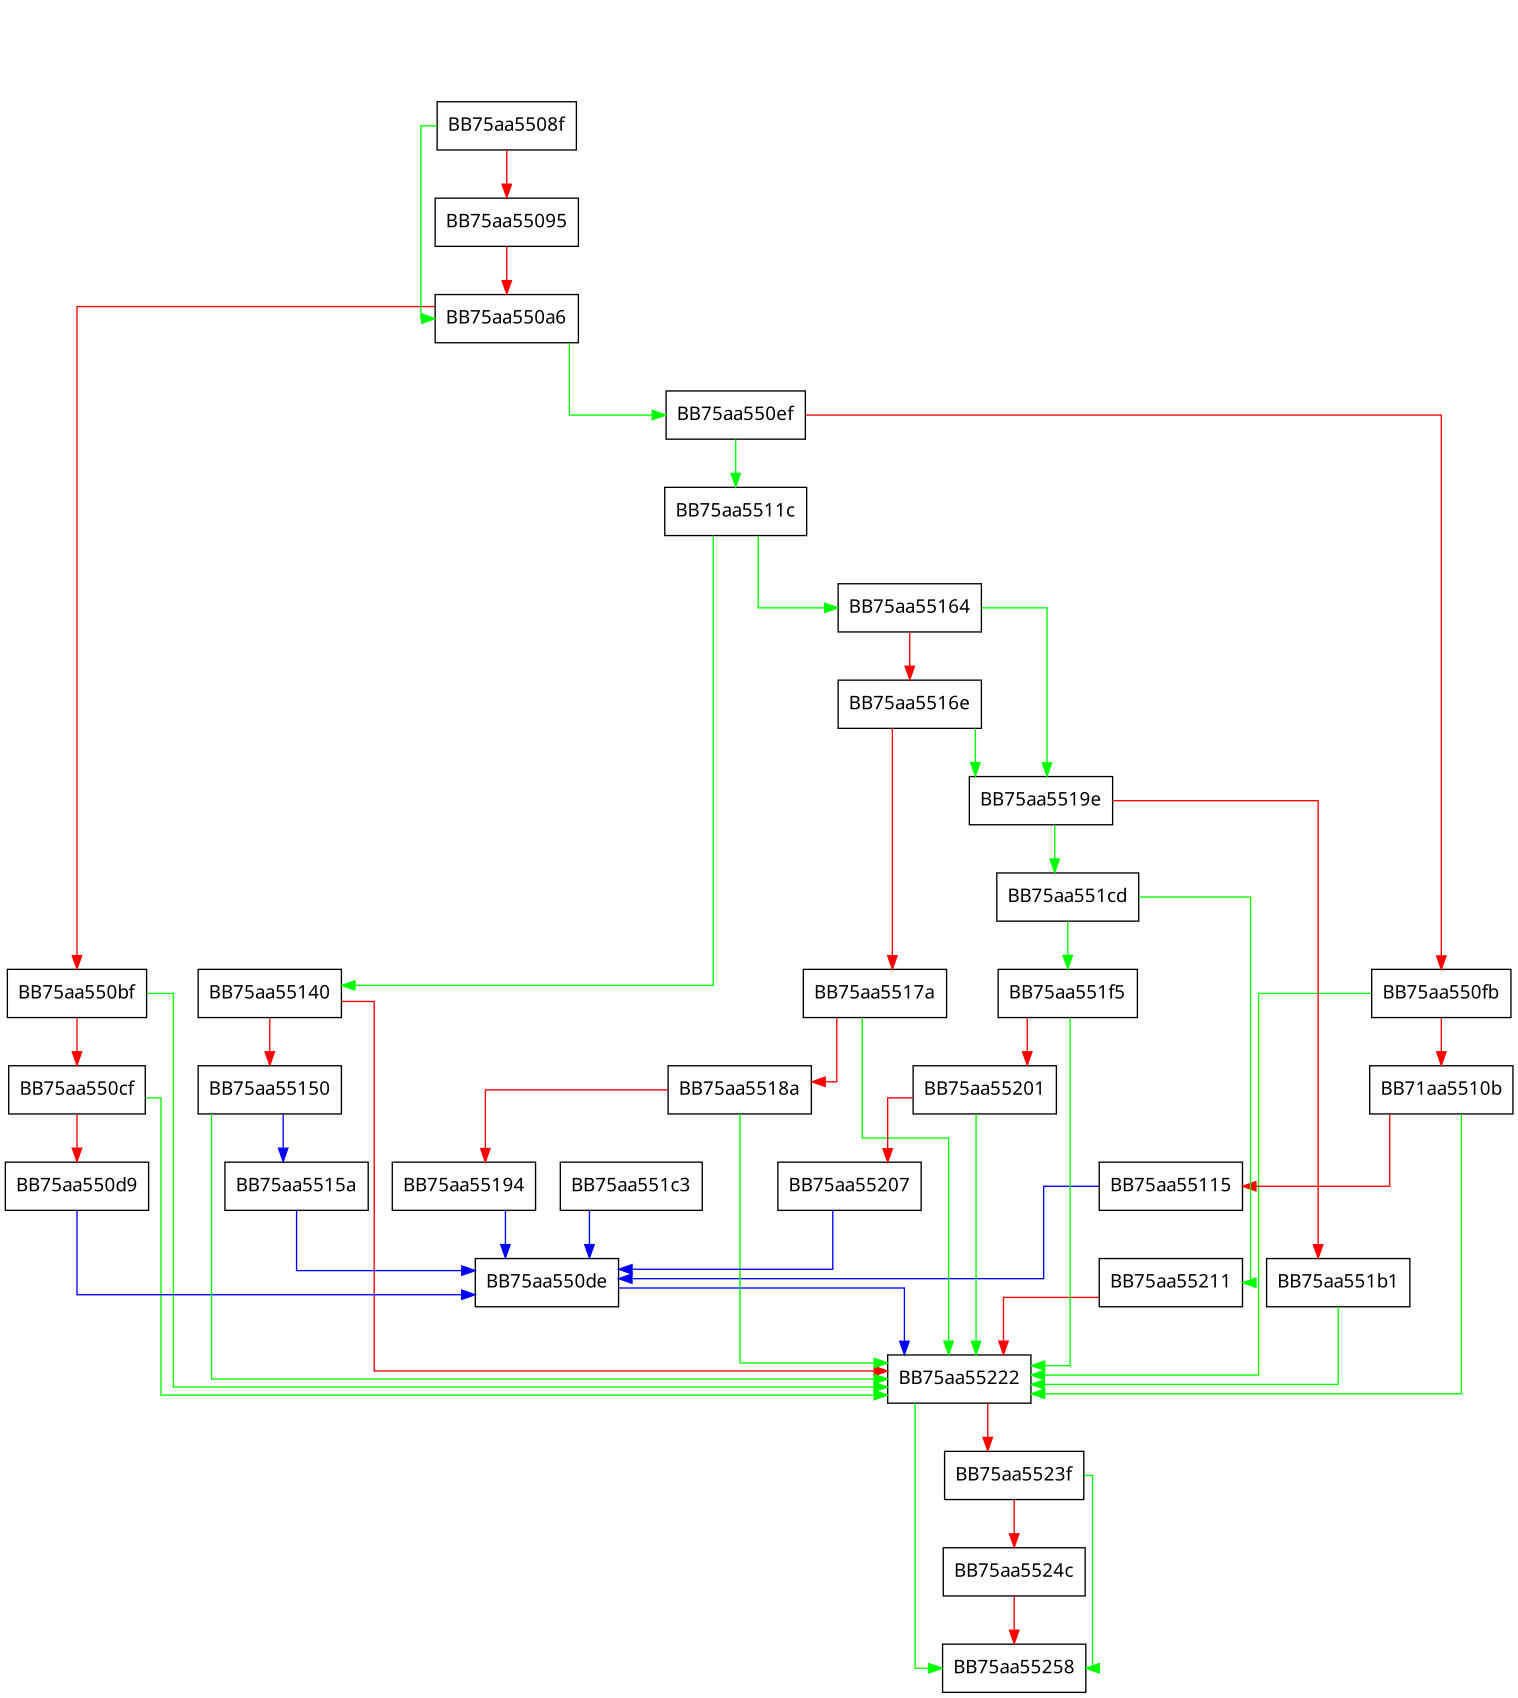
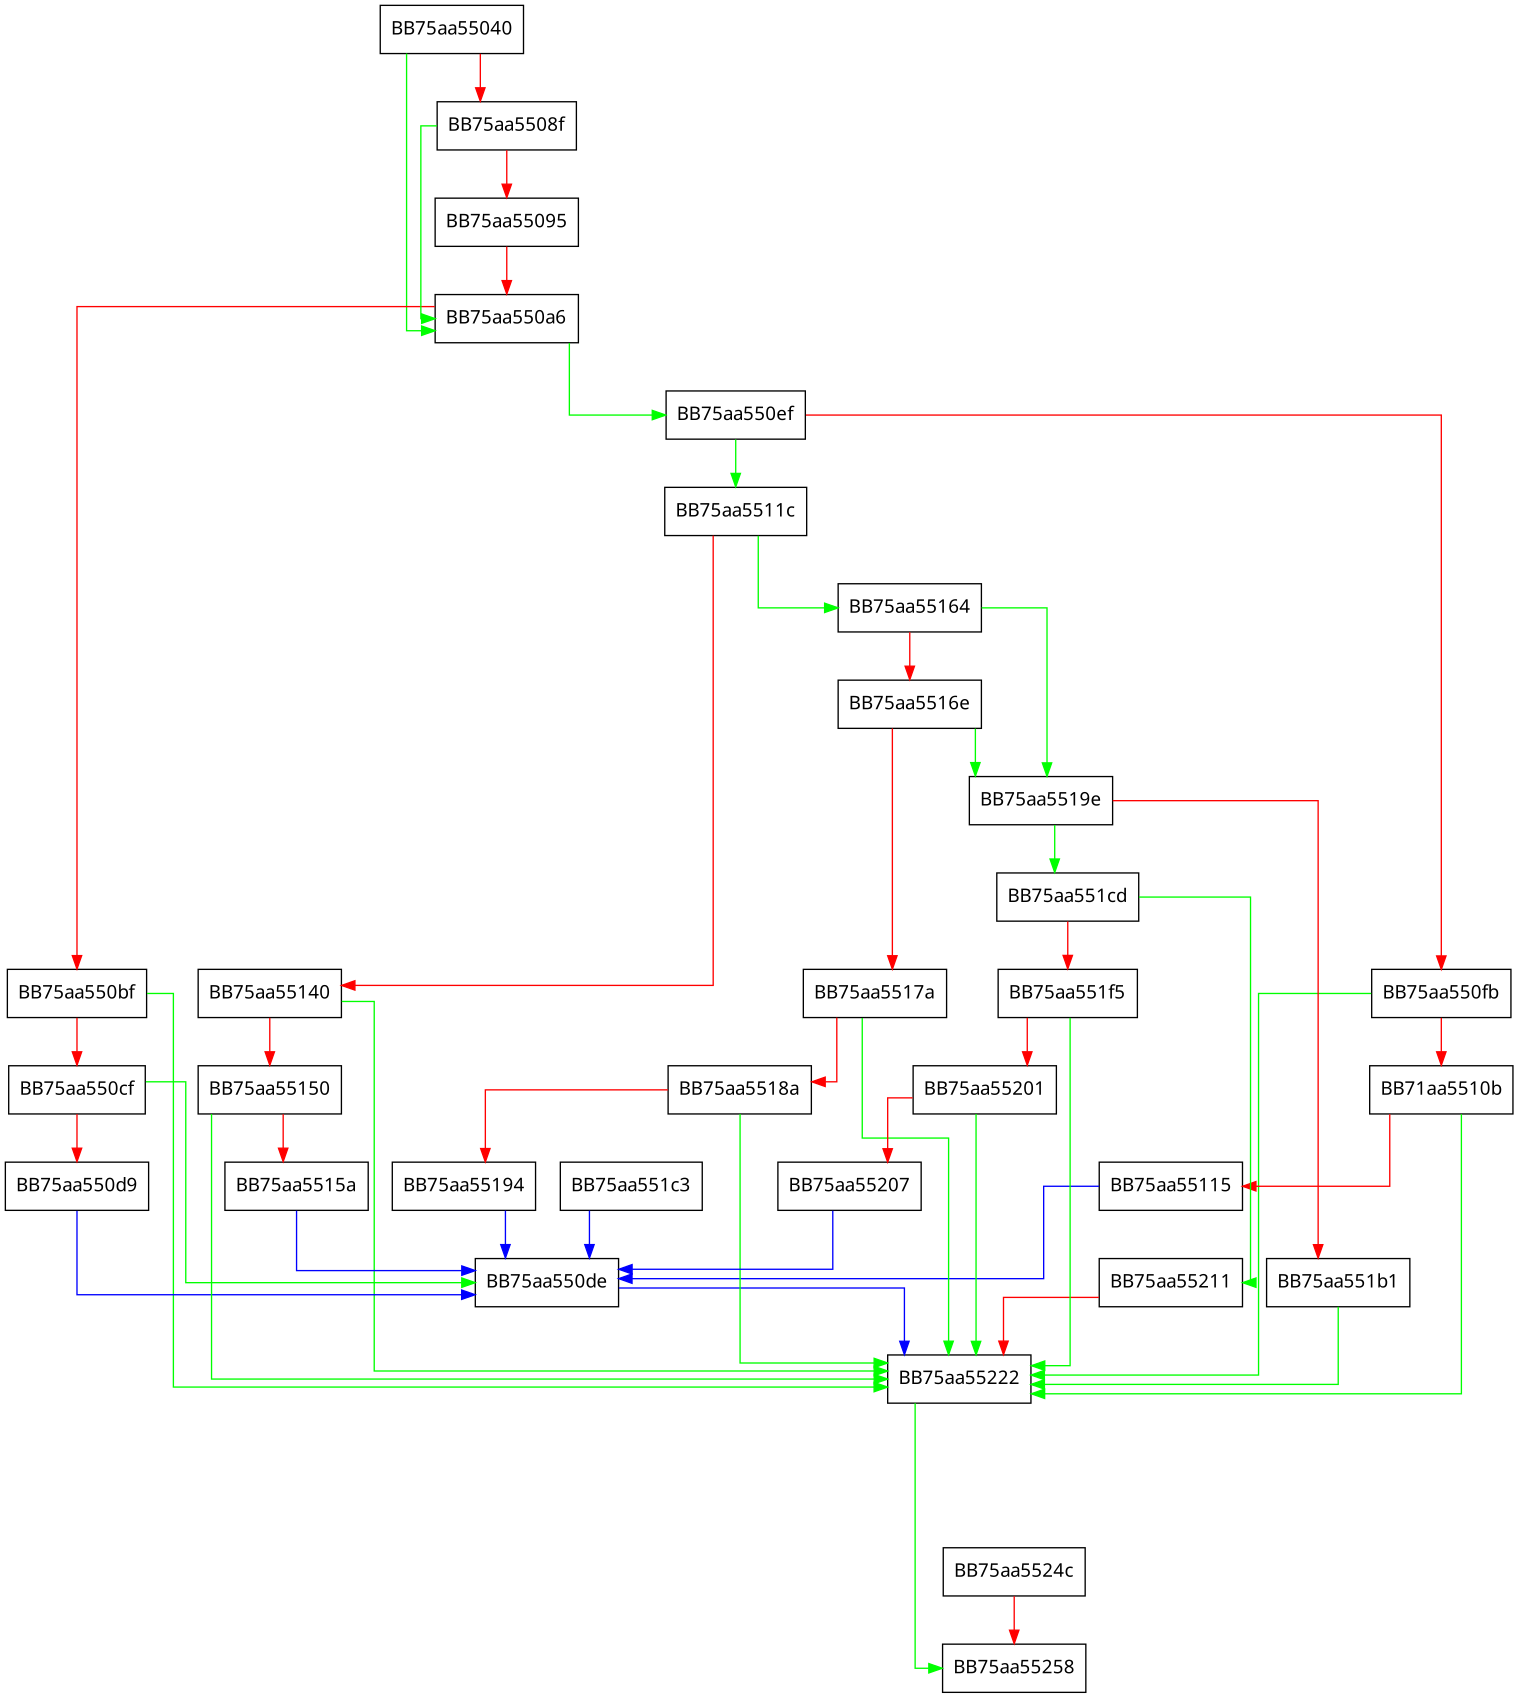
node "BB75aa55040": added
edge "BB75aa551cd" -> "BB75aa551f5": color green -> red
edge "BB75aa5511c" -> "BB75aa55140": color green -> red
edge "BB75aa55150" -> "BB75aa5515a": color blue -> red
edge "BB75aa55140" -> "BB75aa55222": color red -> green
edge "BB75aa550cf" -> "BB75aa55222": now "BB75aa550cf" -> "BB75aa550de"
node "BB75aa5523f": removed
